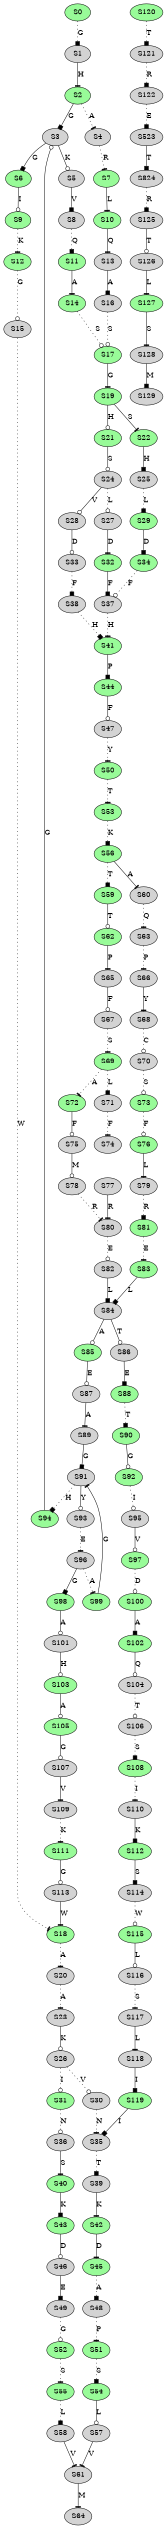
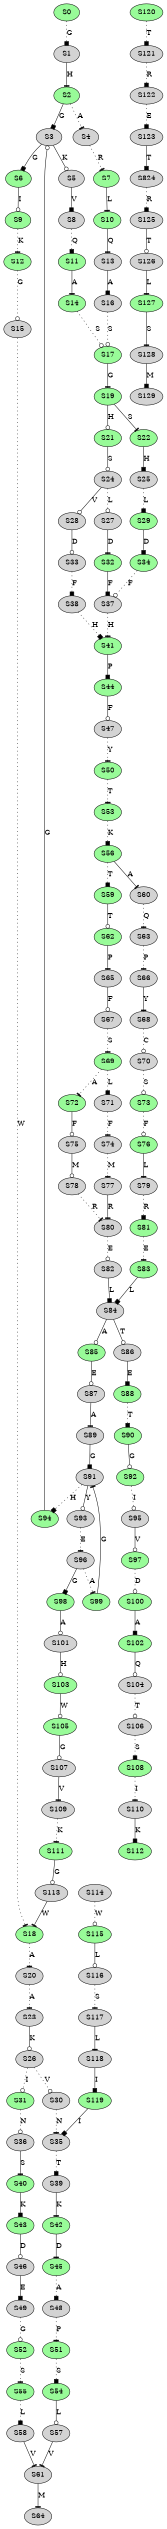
node "S523": label "S523" -> "S123"
edge "S74" -> "S77": added, label "M"
edge "S103" -> "S105": label "A" -> "W"
edge "S112" -> "S114": removed, label "S"
